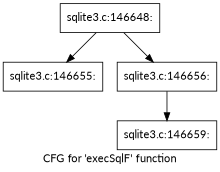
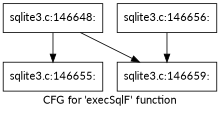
edge "sqlite3.c:146648:" -> "sqlite3.c:146656:": now "sqlite3.c:146648:" -> "sqlite3.c:146659:"
